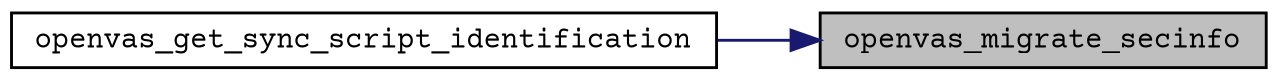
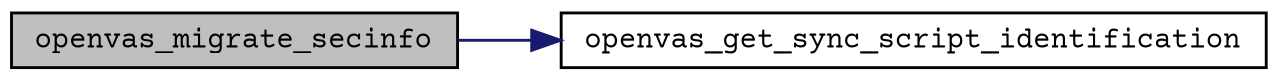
edge "openvas_get_sync_script_identification" -> "openvas_migrate_secinfo": reversed
